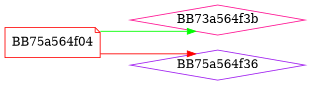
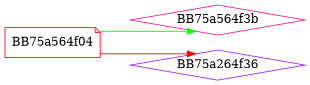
node "BB73a564f3b": label "BB73a564f3b" -> "BB75a564f3b"
node "BB75a564f36": label "BB75a564f36" -> "BB75a264f36"
